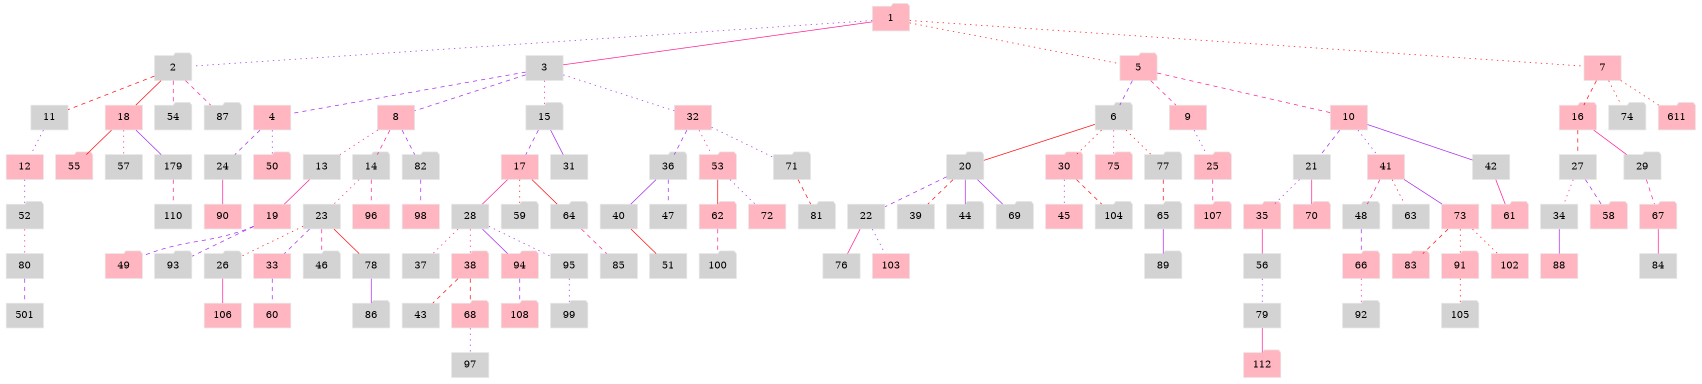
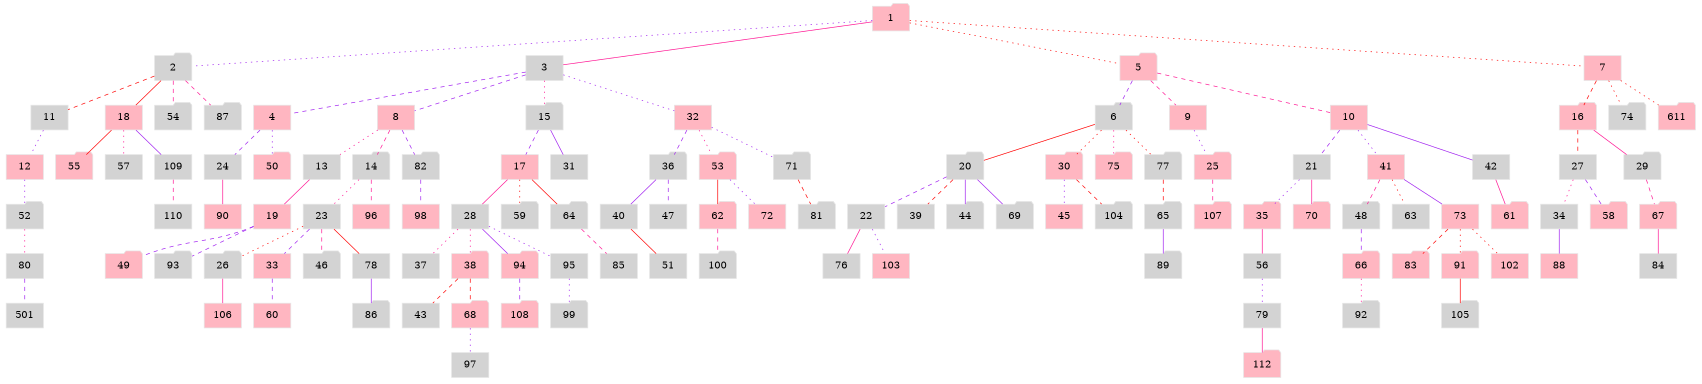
node "179": label "179" -> "109"
edge "91" -- "105": style dotted -> solid
